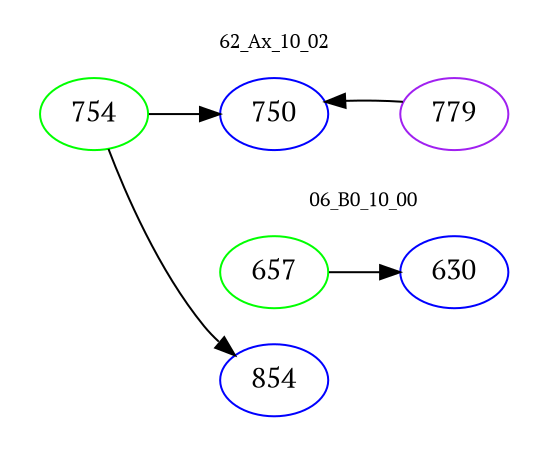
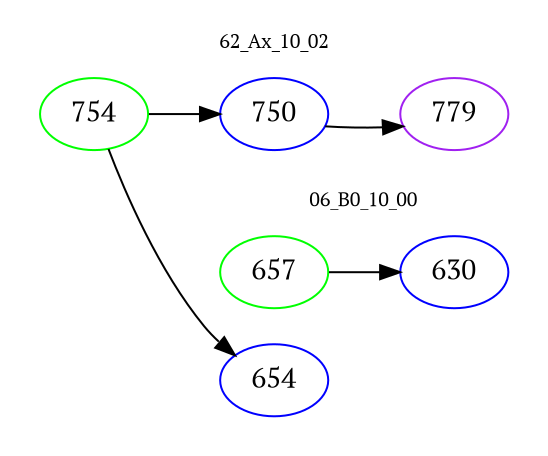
edge "779" -> "750": reversed
node "854": label "854" -> "654"
